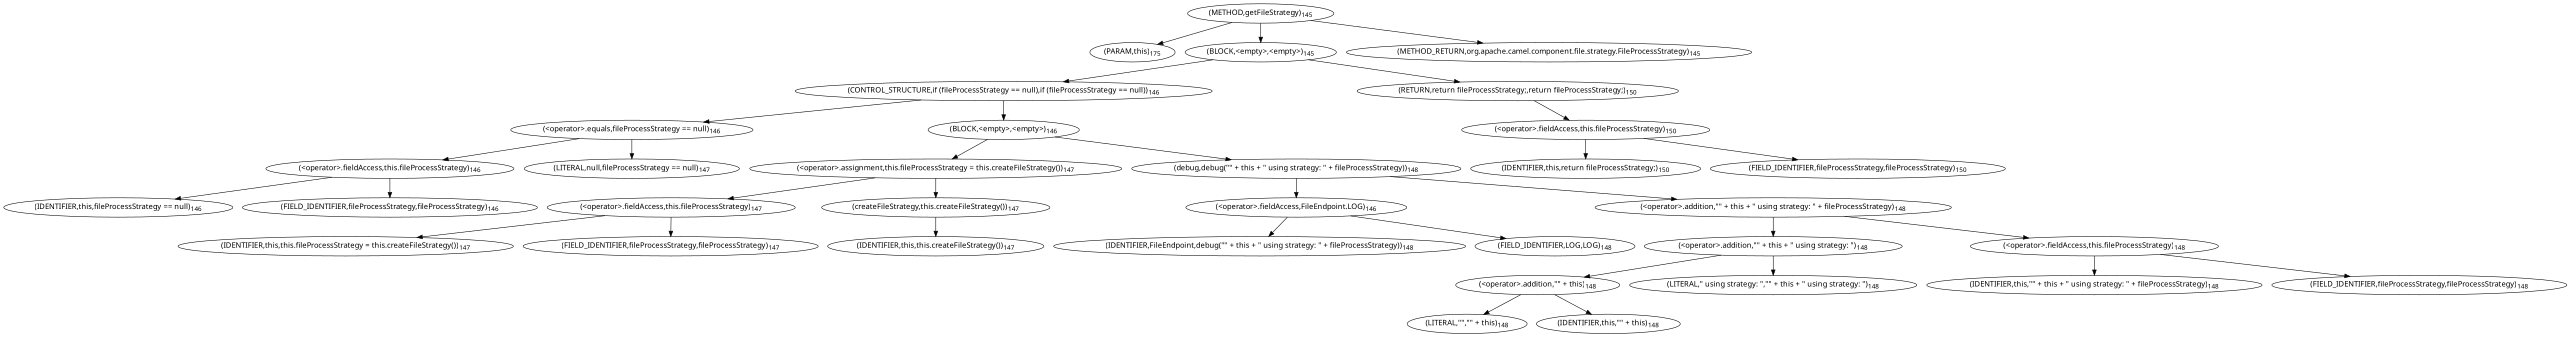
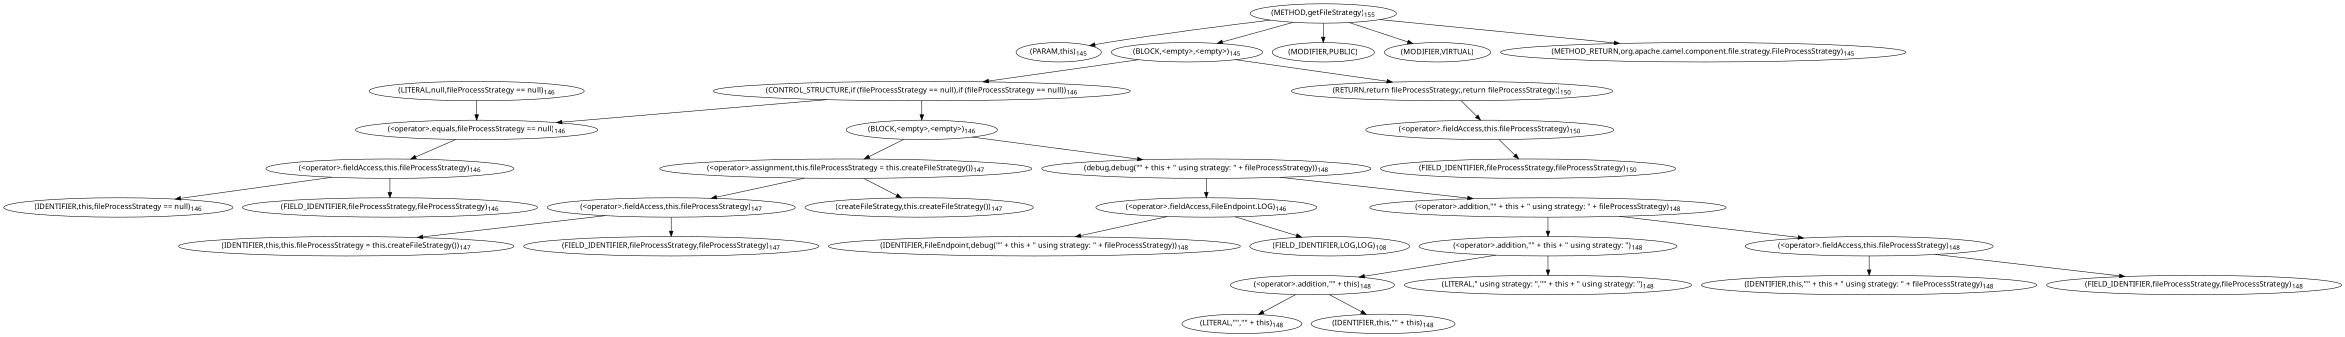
node "(METHOD,getFileStrategy)": text "145" -> "155"
node "(PARAM,this)": text "175" -> "145"
node "(MODIFIER,PUBLIC)": added
node "(MODIFIER,VIRTUAL)": added
edge "(<operator>.equals,fileProcessStrategy == null)" -> "(LITERAL,null,fileProcessStrategy == null)": reversed
node "(LITERAL,null,fileProcessStrategy == null)": text "147" -> "146"
node "(IDENTIFIER,this,return fileProcessStrategy;)": removed
node "(FIELD_IDENTIFIER,LOG,LOG)": text "148" -> "108"
node "(IDENTIFIER,this,this.createFileStrategy())": removed
